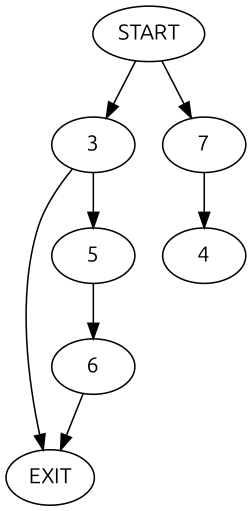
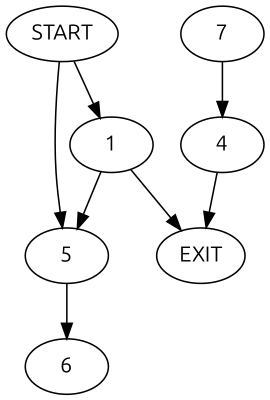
edge "START" -> "7": now "START" -> "5"
node "3": label "3" -> "1"
edge "6" -> "EXIT": now "4" -> "EXIT"
